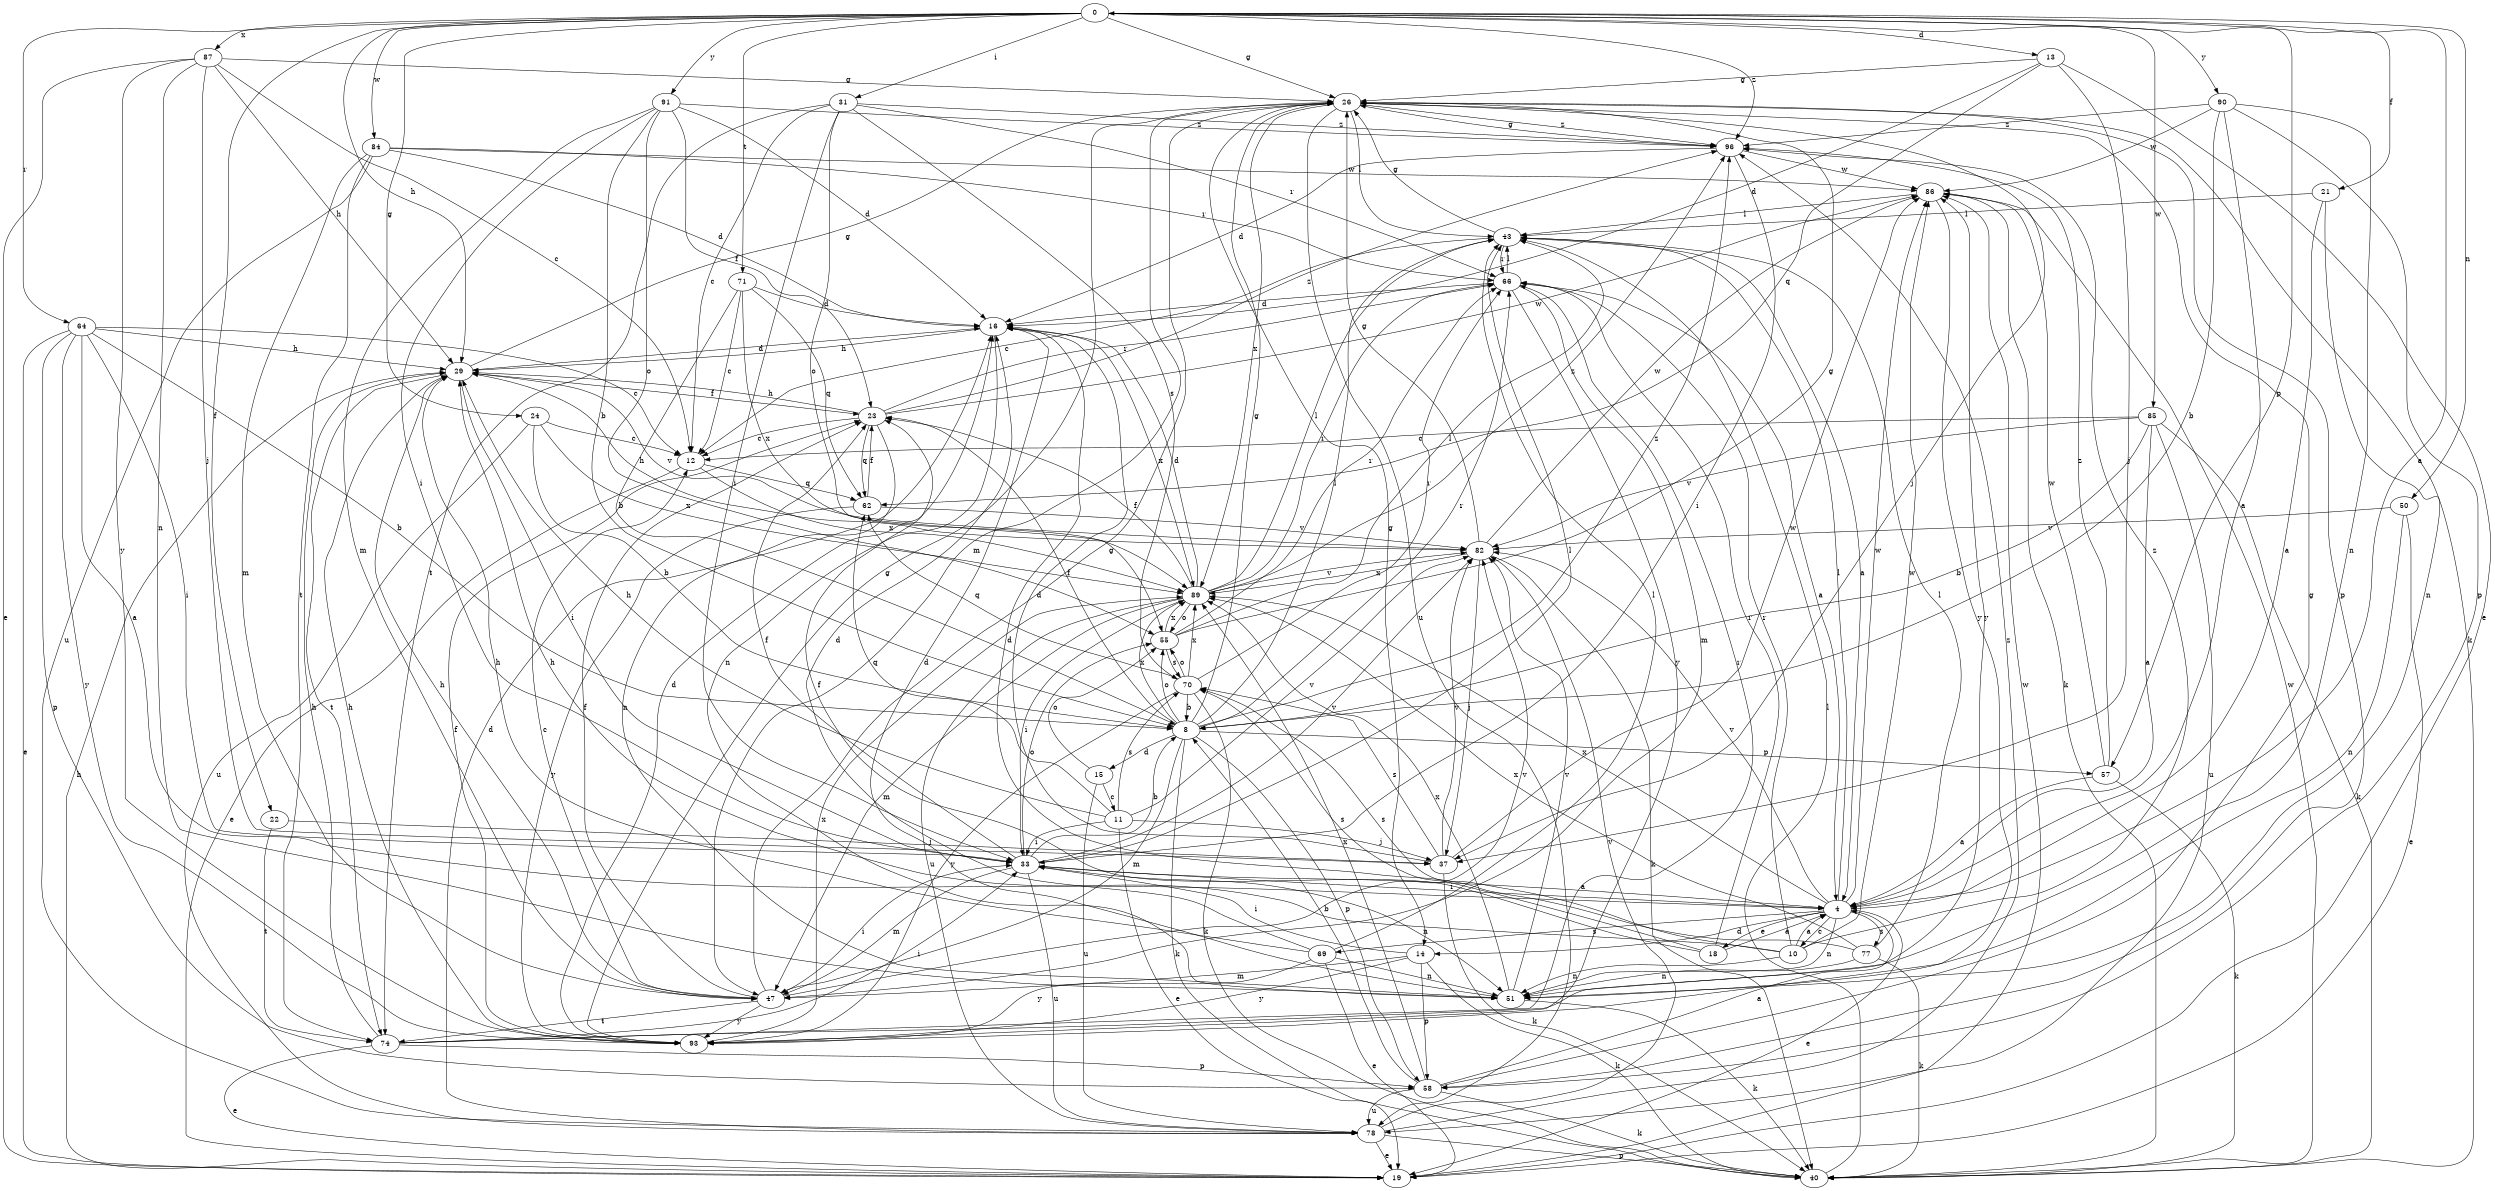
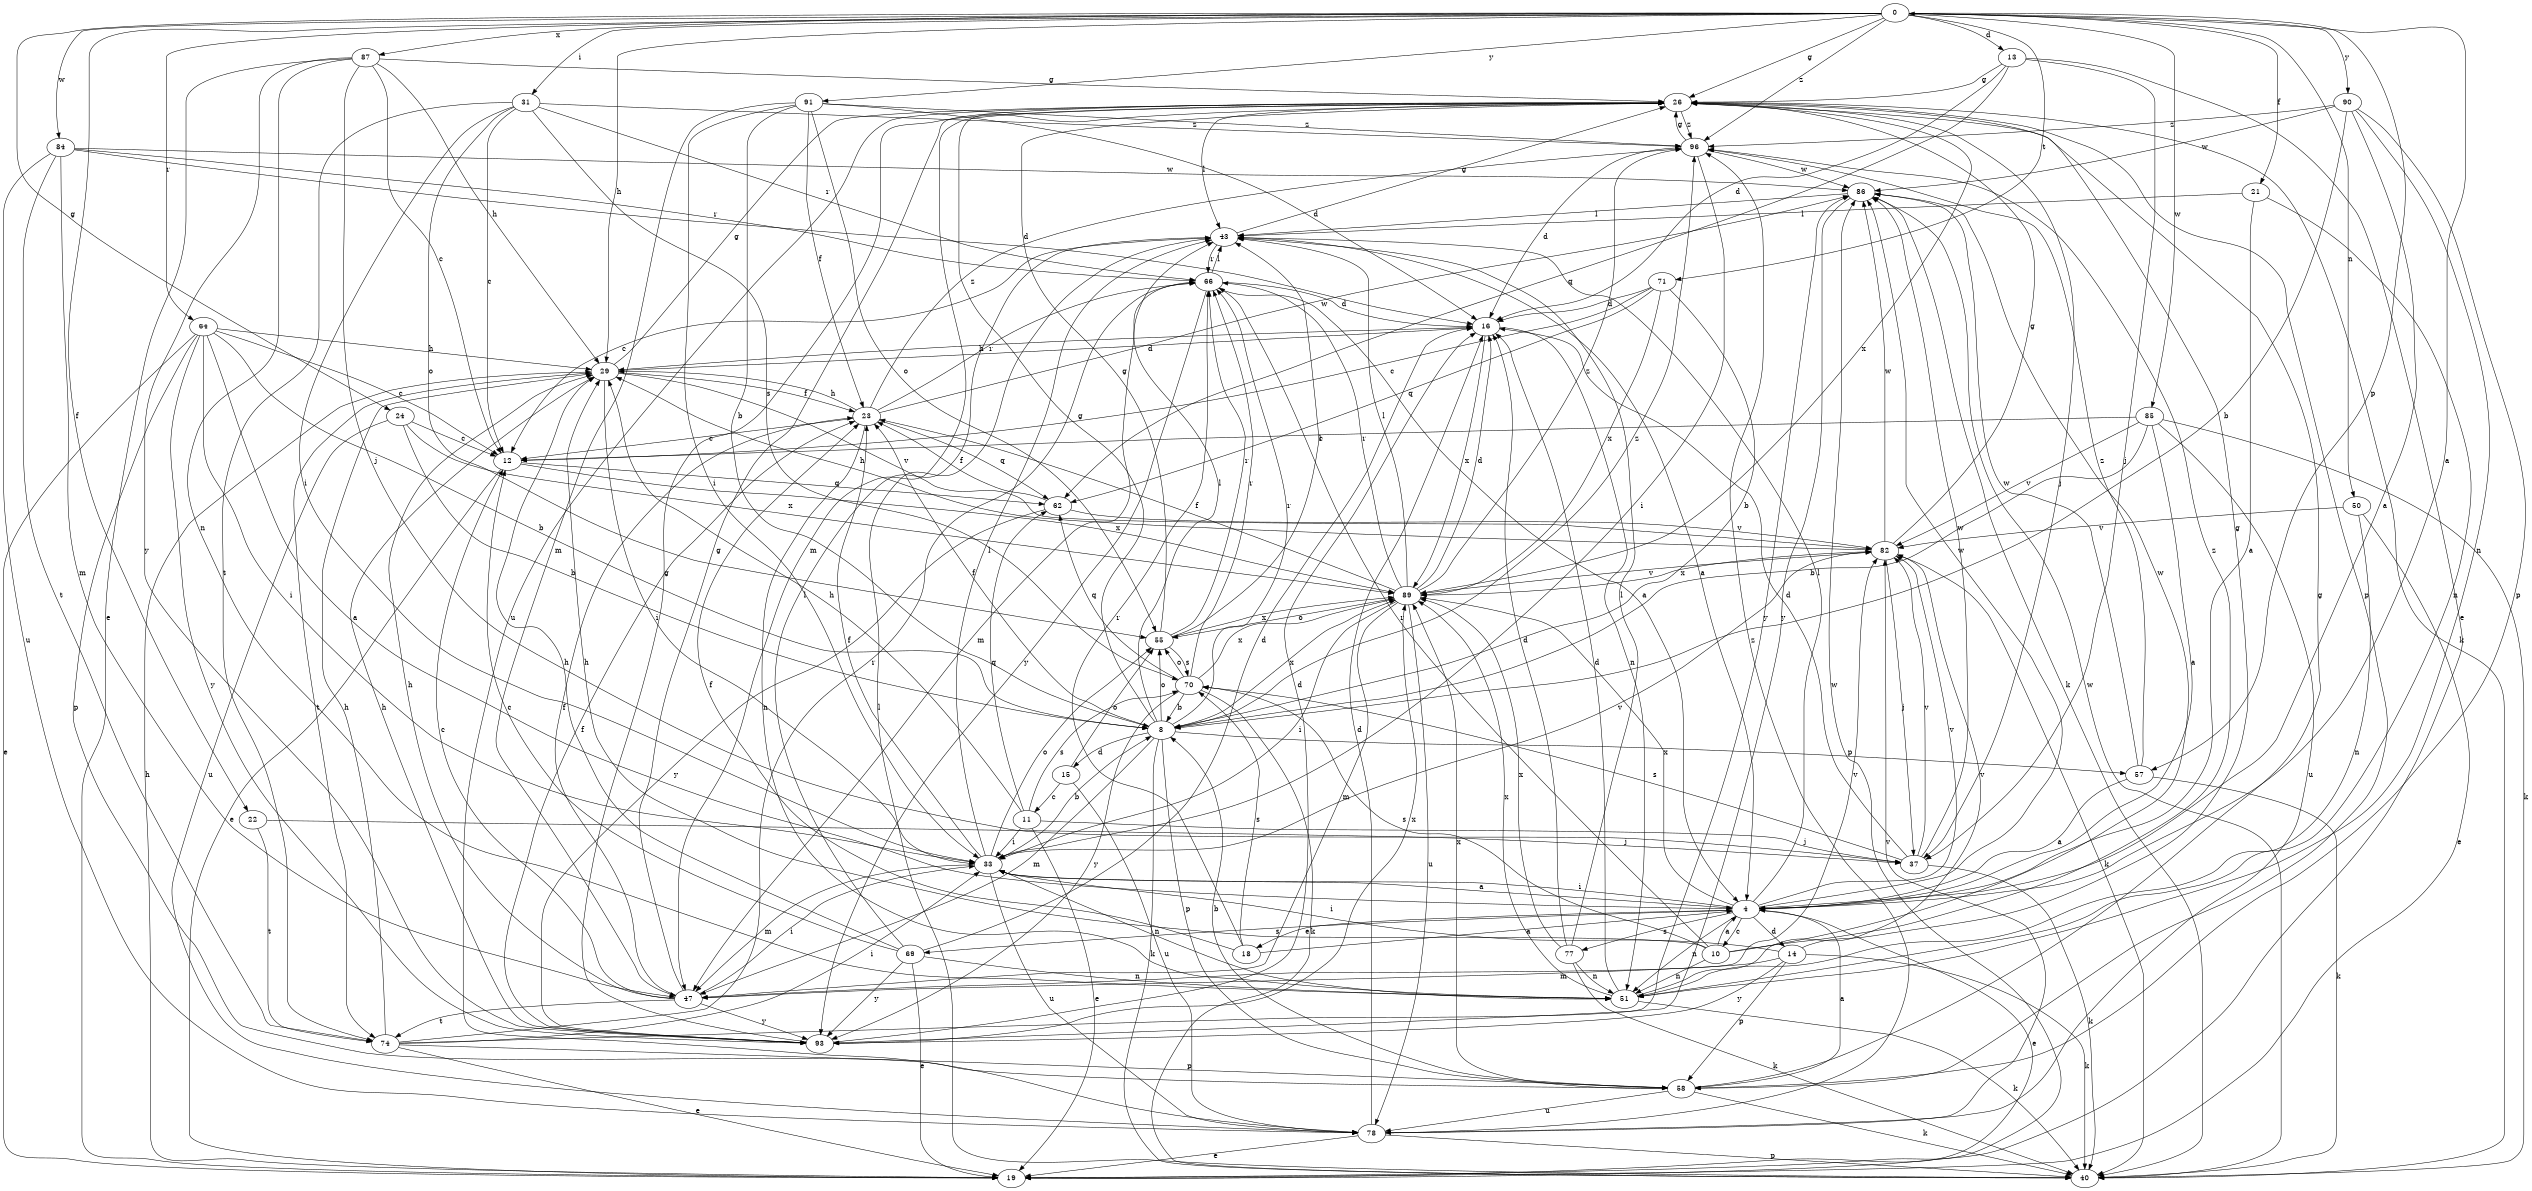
edge "26" -> "14": reversed
edge "11" -> "82": removed, label "v"
edge "69" -> "12": added, label "c"
